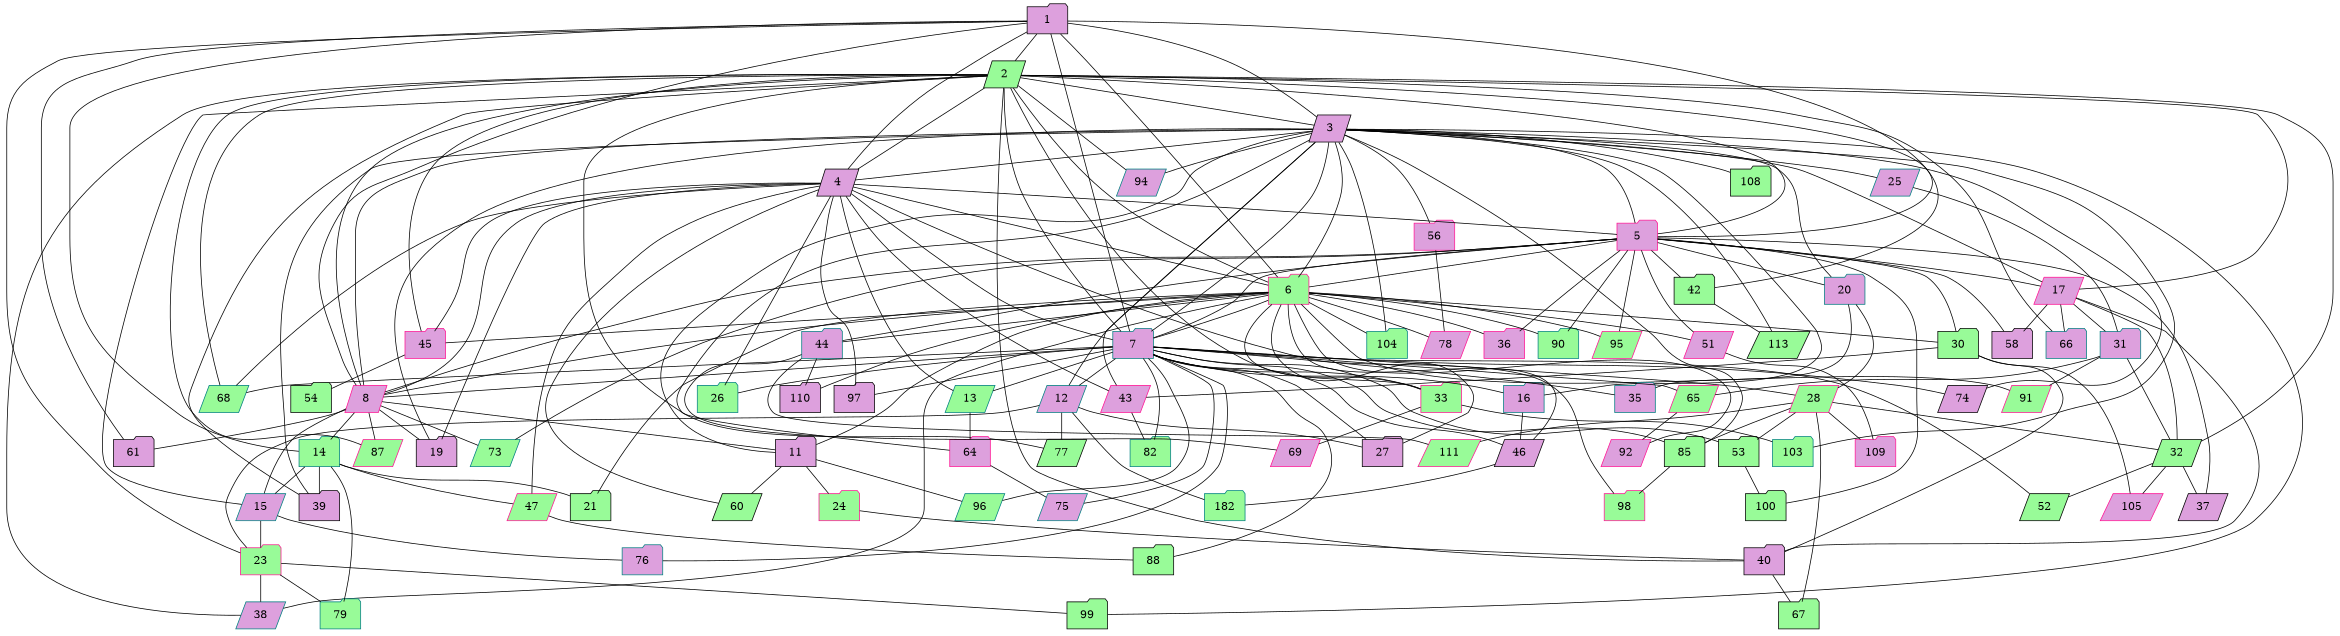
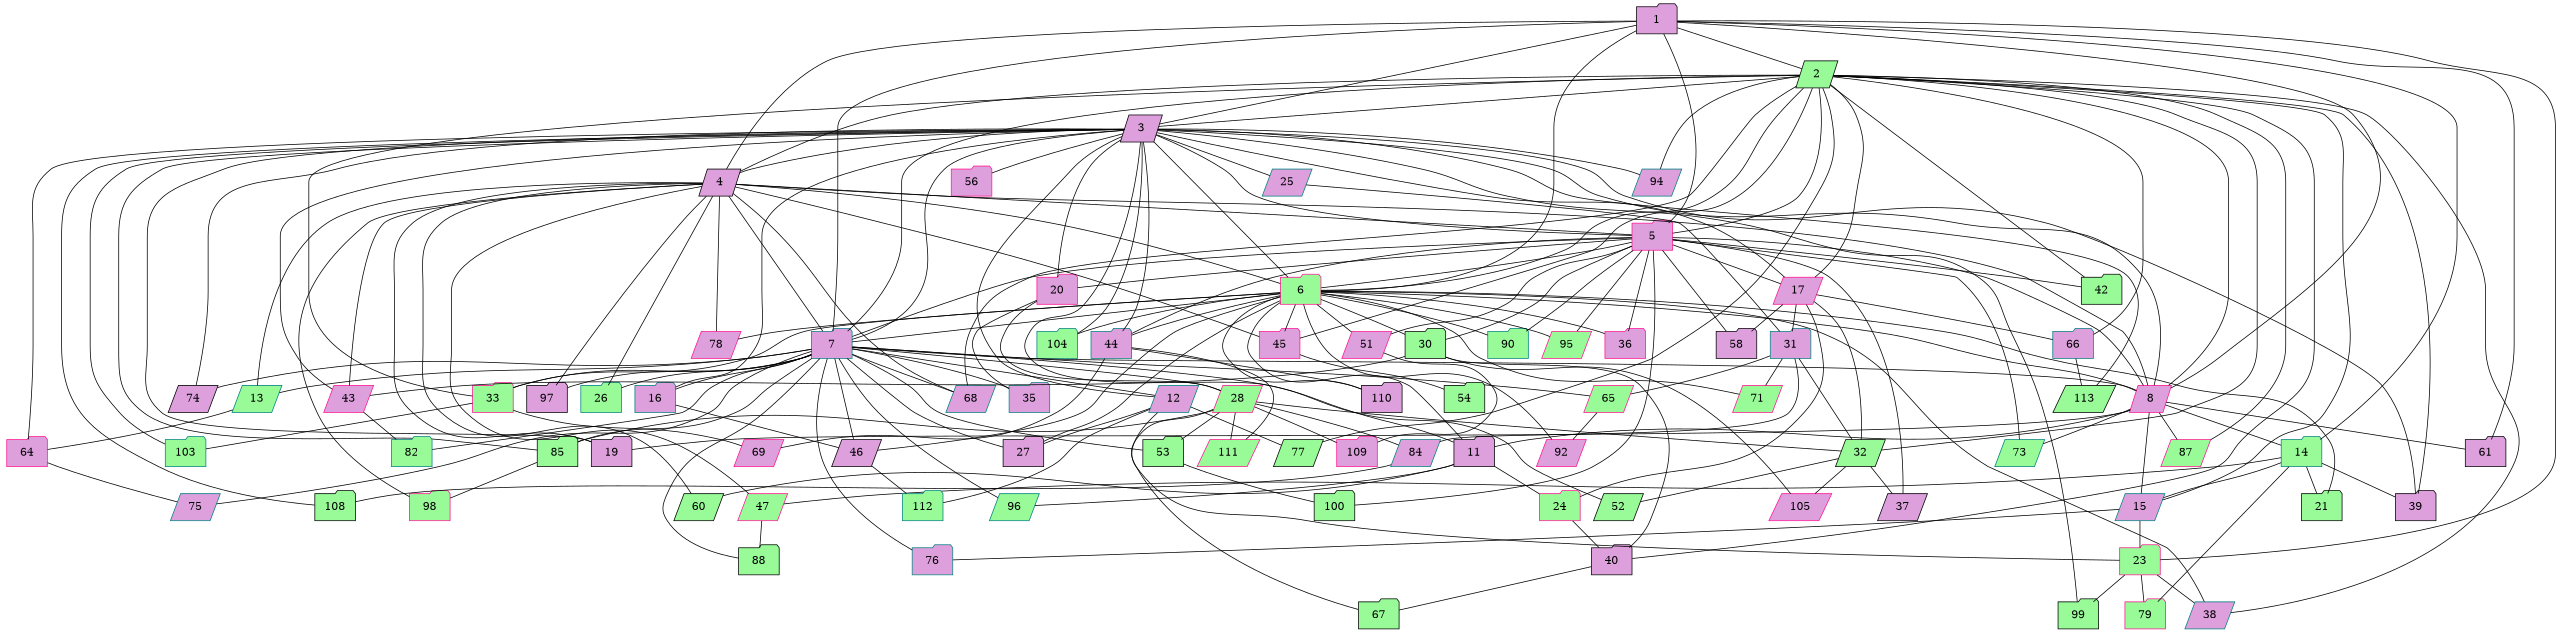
edge "3" -- "44": added
edge "56" -- "78": now "4" -- "78"
node "20": color teal -> deeppink
edge "42" -- "113": now "66" -- "113"
node "68": fillcolor palegreen -> plum
node "91": label "91" -> "71"
node "84": added
node "182": label "182" -> "112"
edge "17" -- "40": now "17" -- "24"
node "79": color teal -> deeppink
